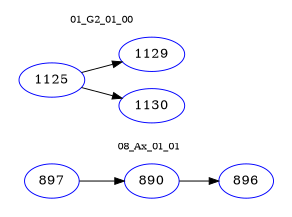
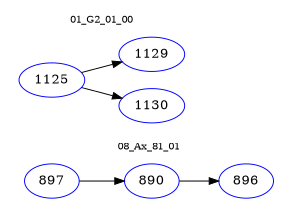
cluster "08_Ax_01_01": label "08_Ax_01_01" -> "08_Ax_81_01"
